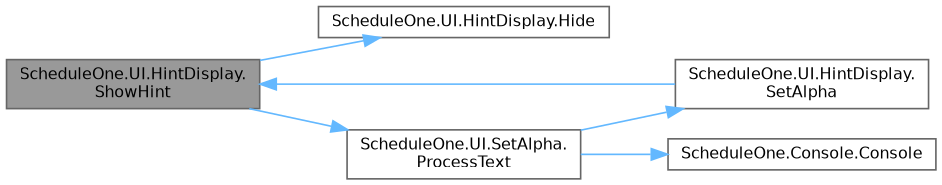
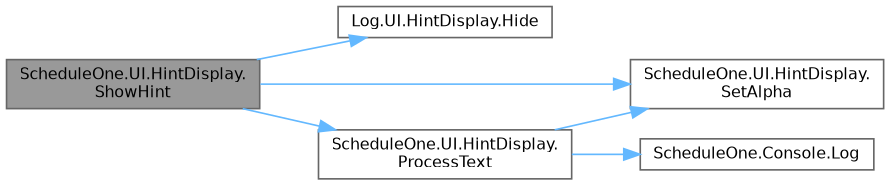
node "ScheduleOne.UI.HintDisplay.Hide": label "ScheduleOne.UI.HintDisplay.Hide" -> "Log.UI.HintDisplay.Hide"
edge "ScheduleOne.UI.HintDisplay. SetAlpha" -> "ScheduleOne.UI.HintDisplay. ShowHint": reversed
node "ScheduleOne.UI.SetAlpha. ProcessText": label "ScheduleOne.UI.SetAlpha. ProcessText" -> "ScheduleOne.UI.HintDisplay. ProcessText"
node "ScheduleOne.Console.Console": label "ScheduleOne.Console.Console" -> "ScheduleOne.Console.Log"
